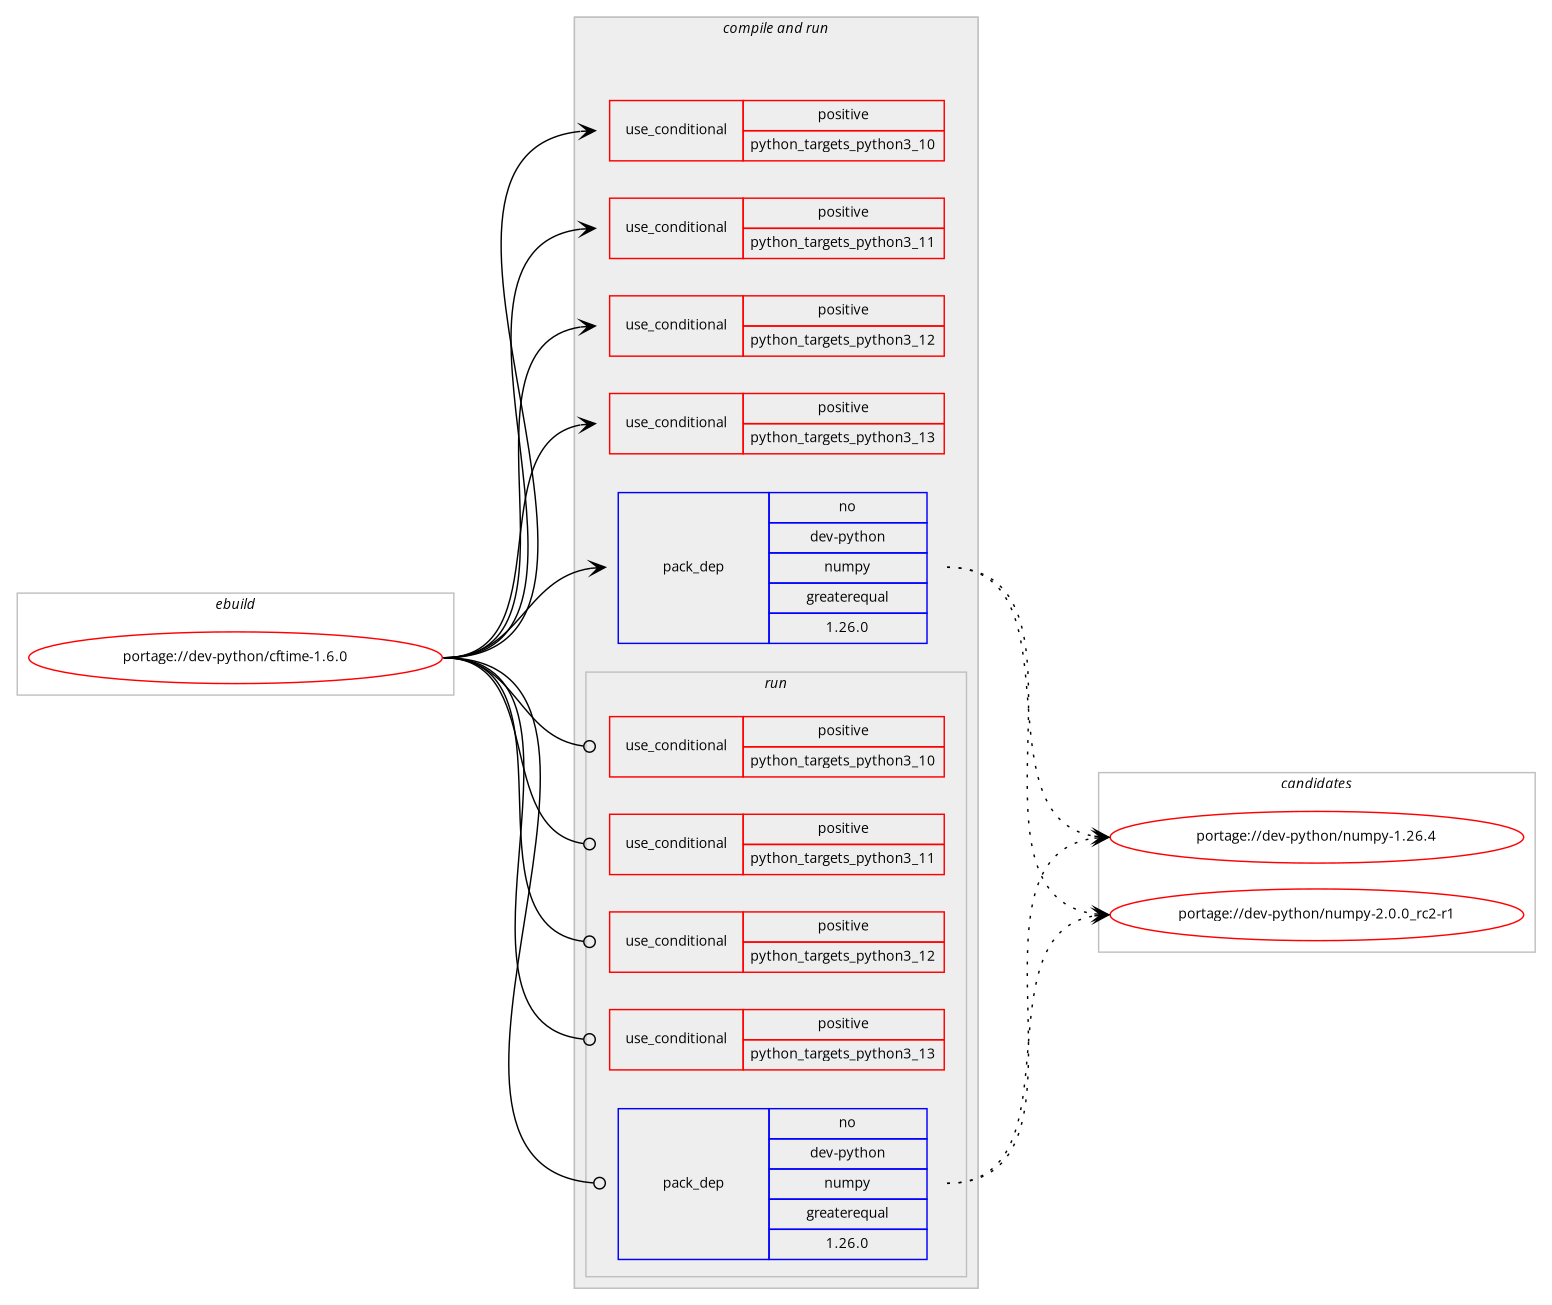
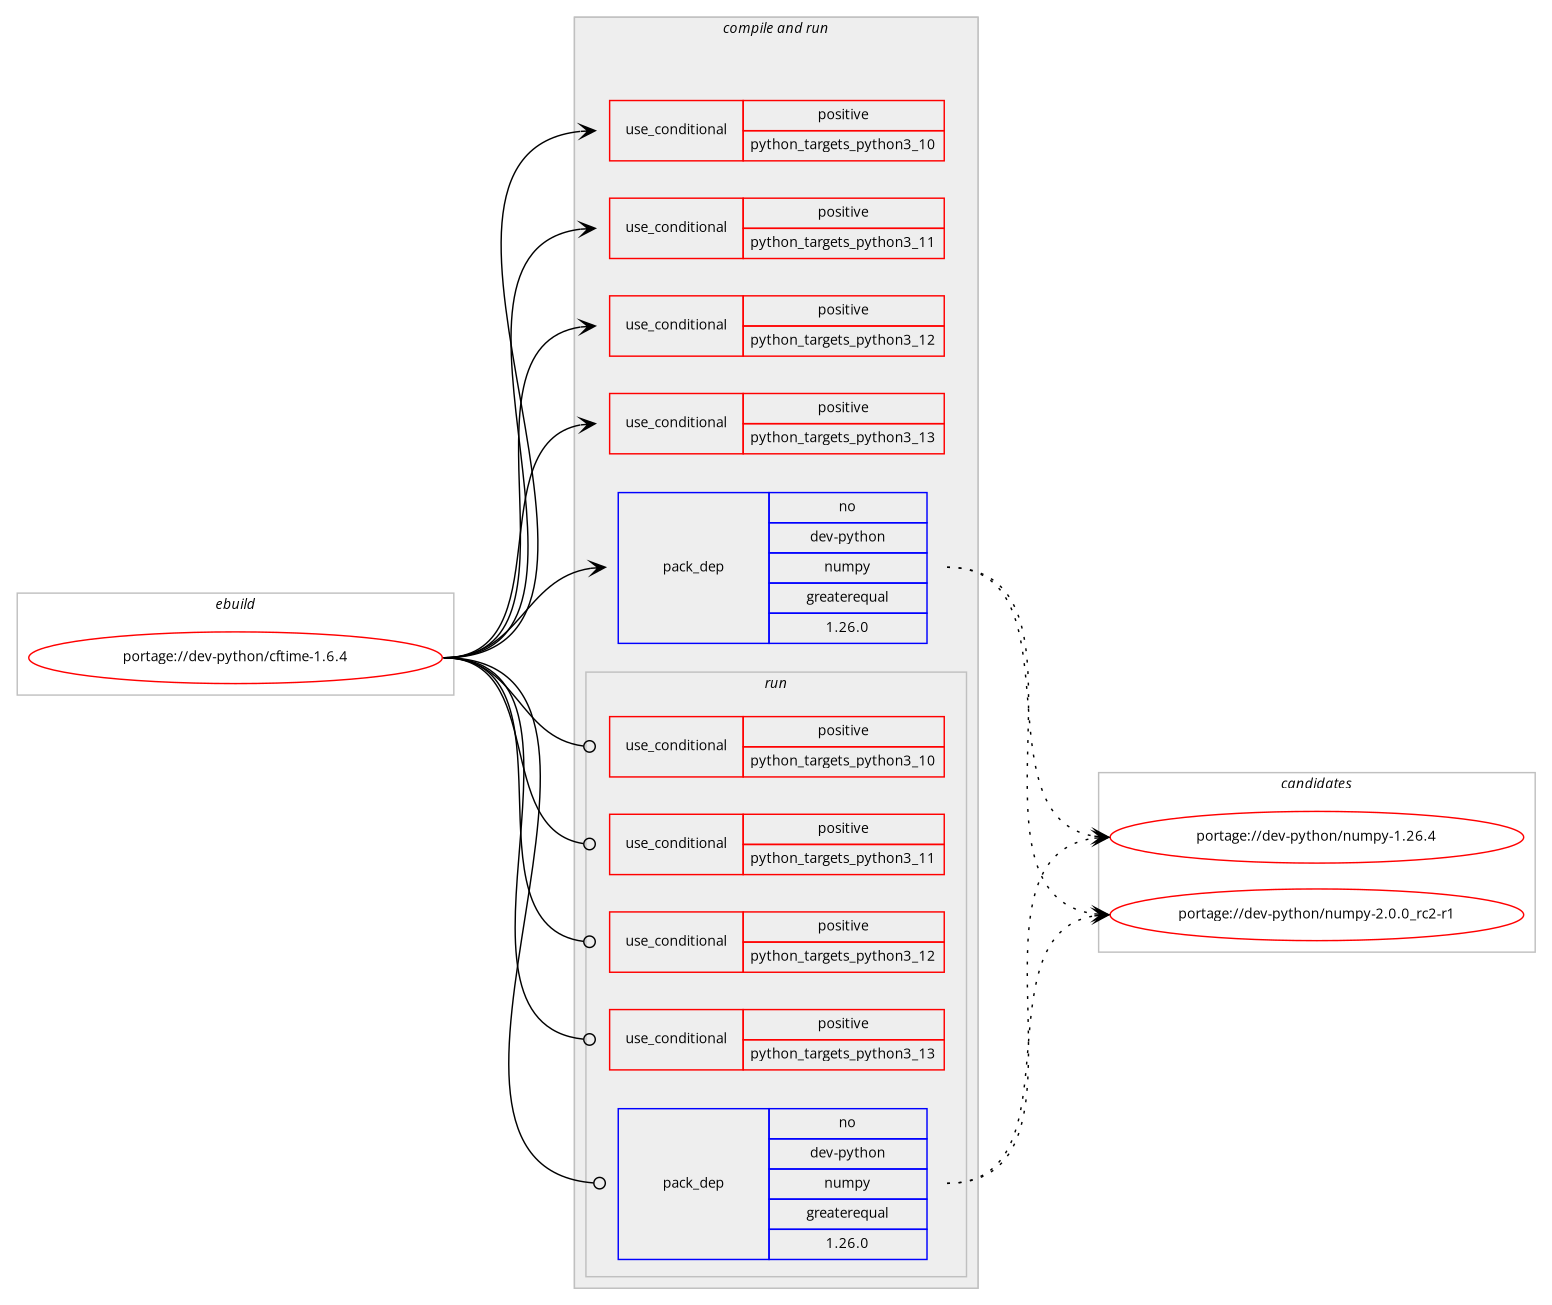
node "portage://dev-python/cftime-1.6.0": label "portage://dev-python/cftime-1.6.0" -> "portage://dev-python/cftime-1.6.4"
